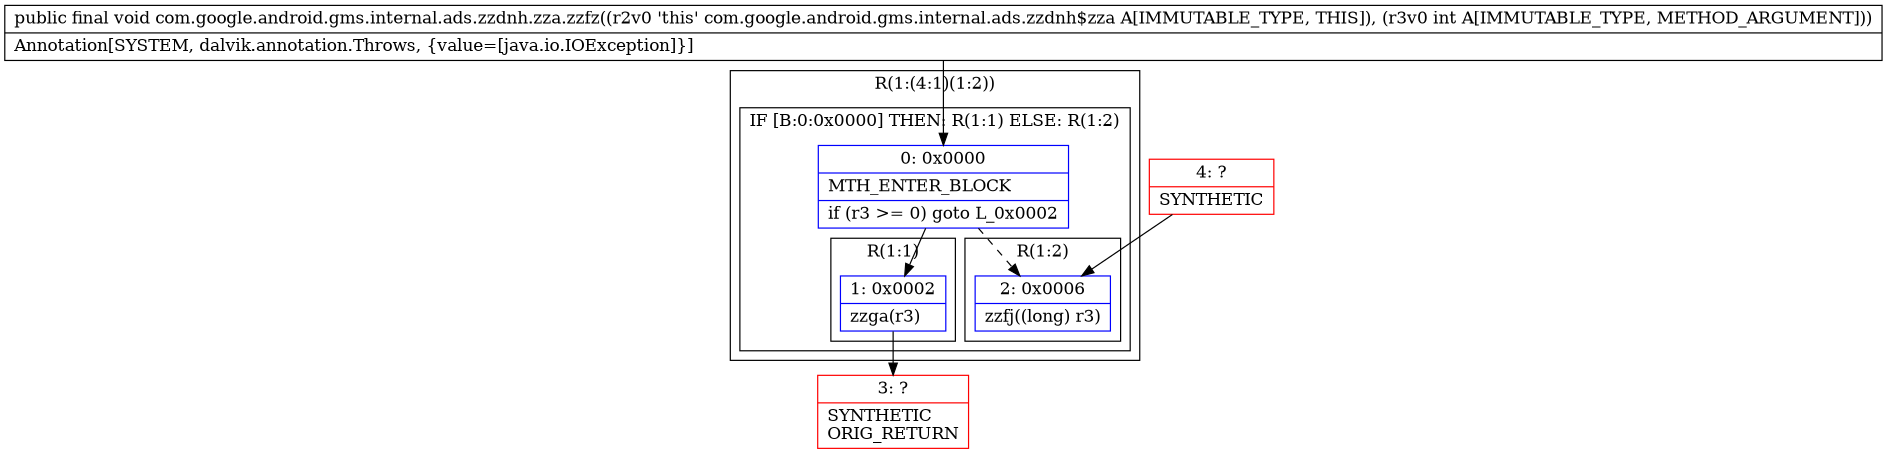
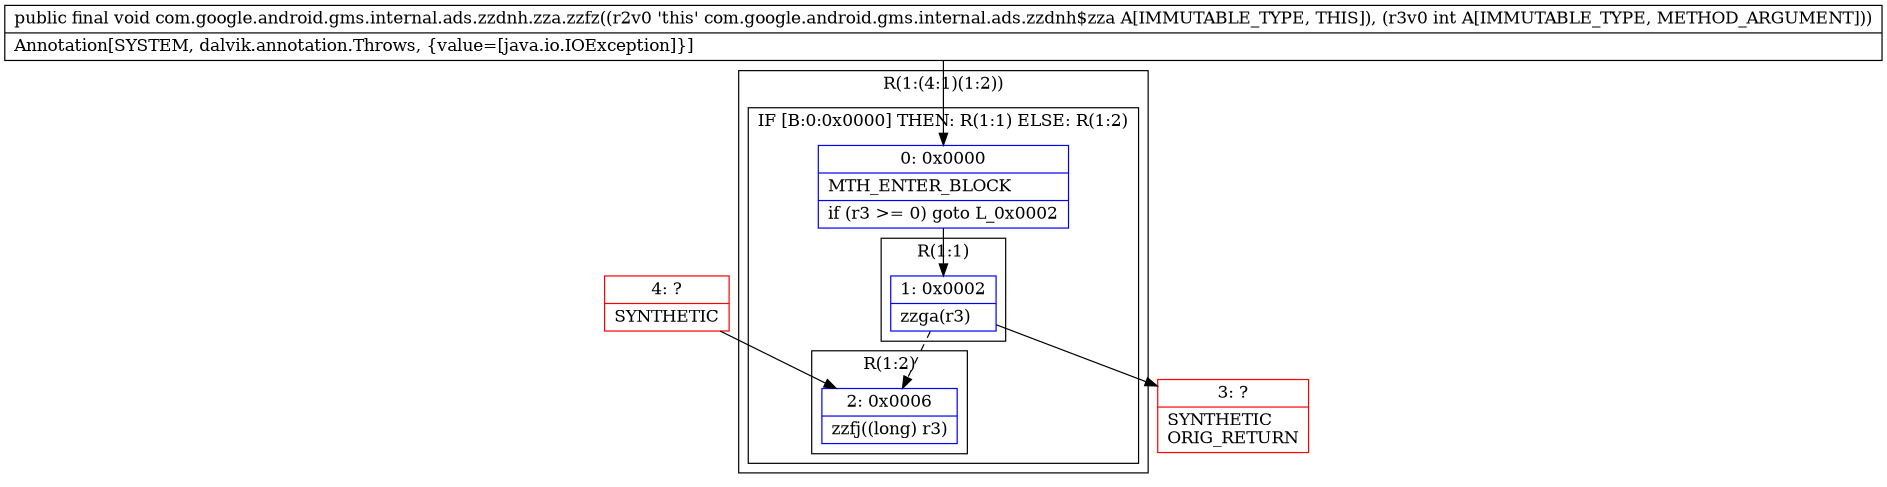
edge "0: 0x0000" -> "2: 0x0006": now "1: 0x0002" -> "2: 0x0006"
